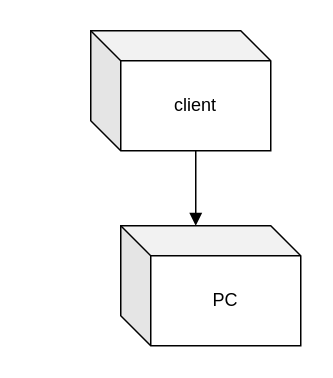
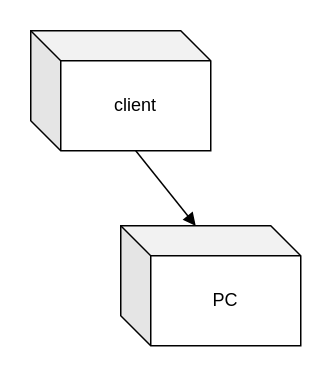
node "client": moved (181, 91) -> (121, 91)
